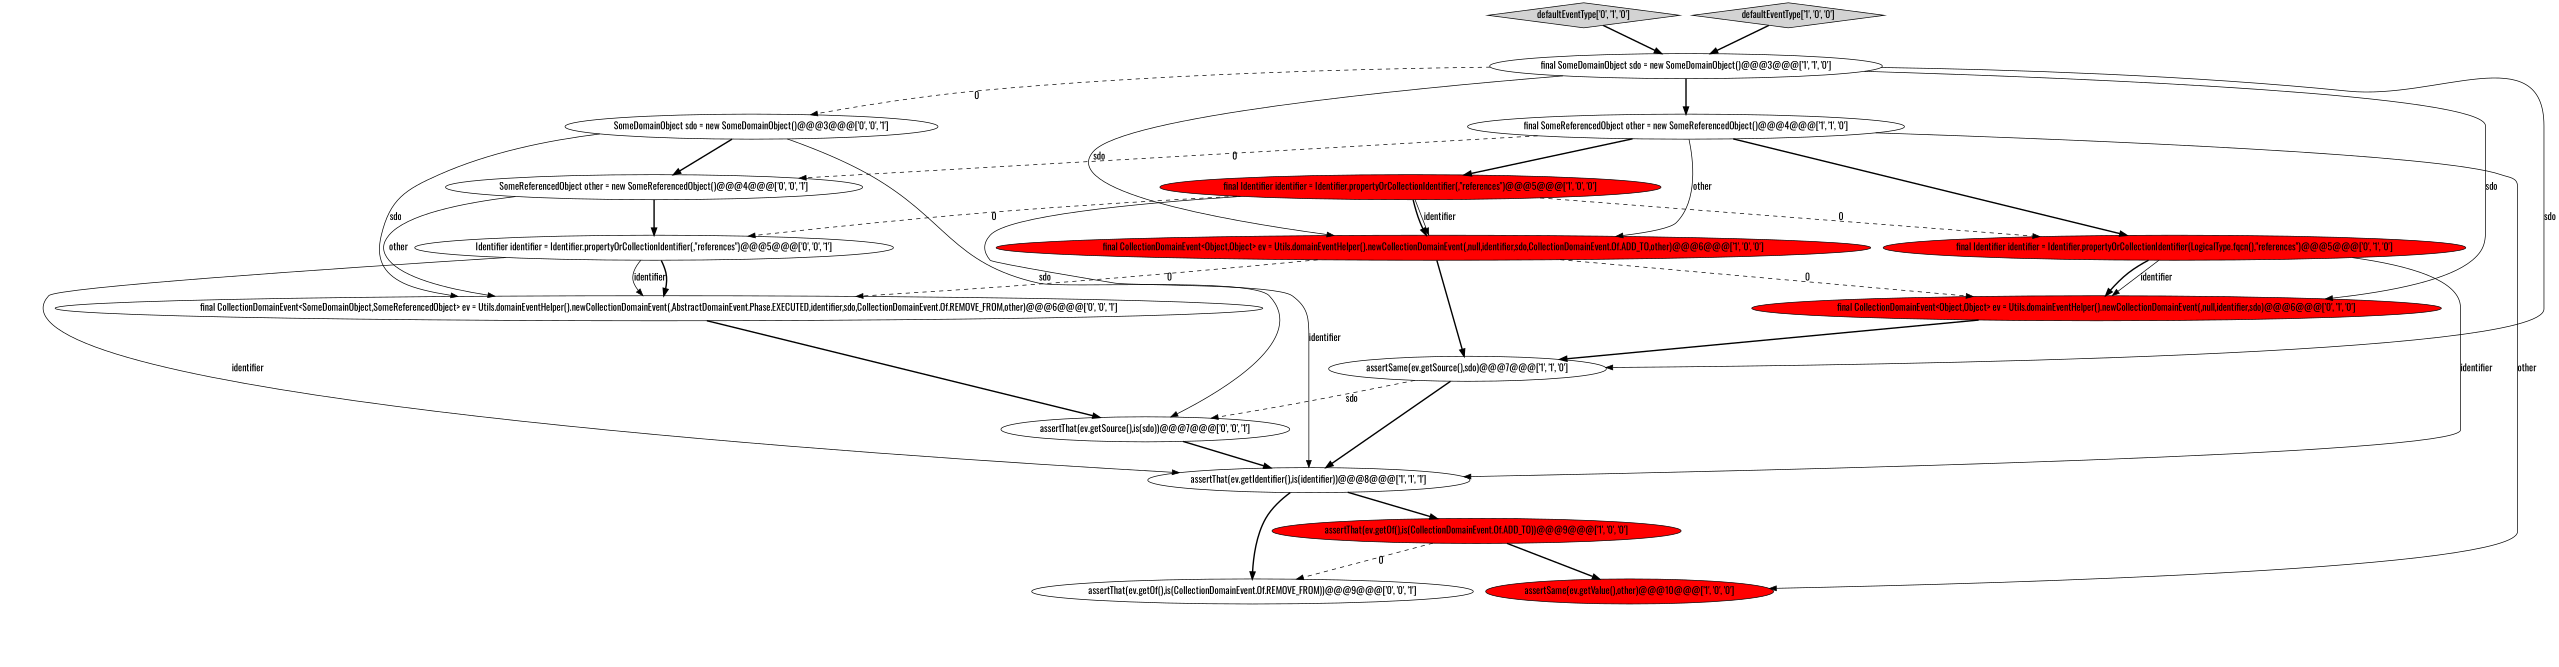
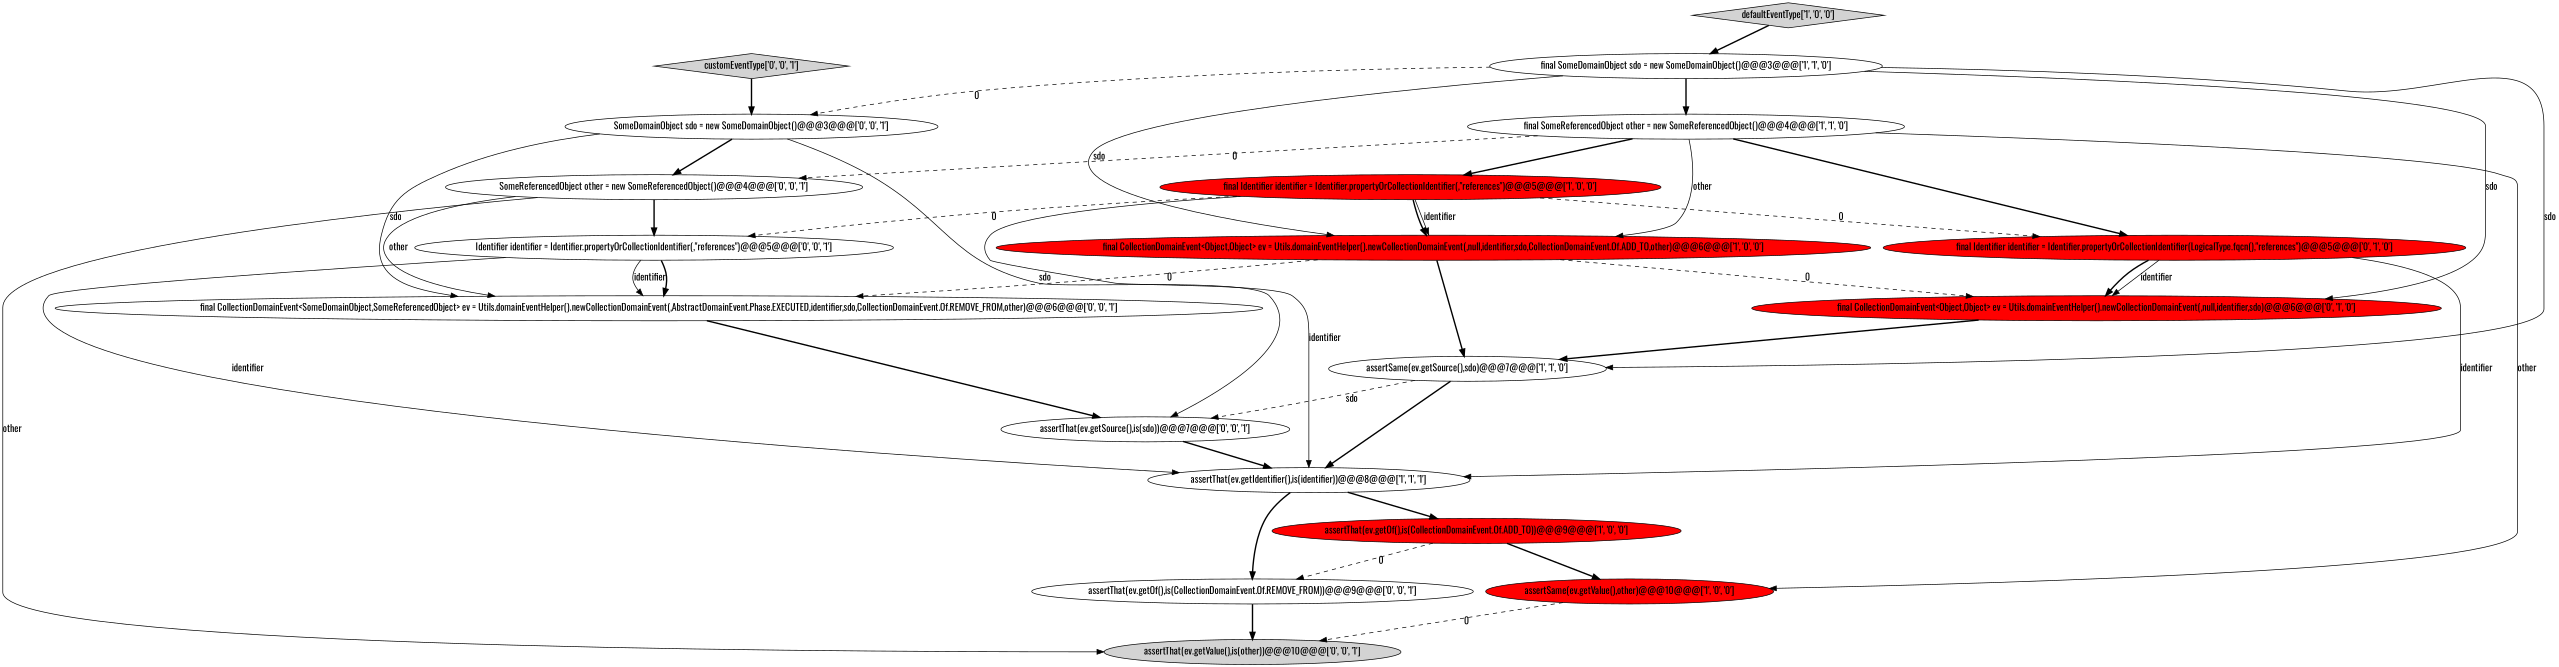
node "defaultEventType['0', '1', '0']": removed
node "customEventType['0', '0', '1']": added
node "assertThat(ev.getValue(),is(other))@@@10@@@['0', '0', '1']": added
